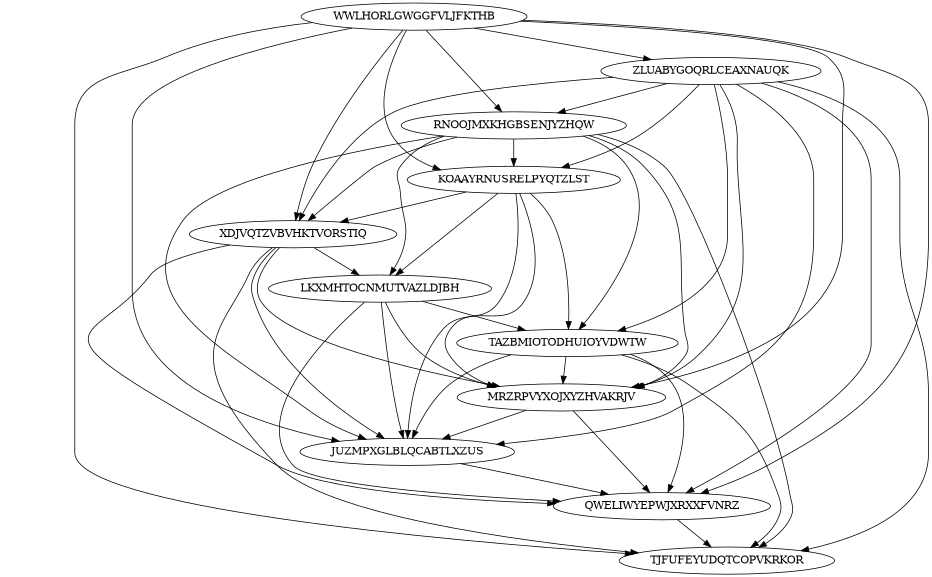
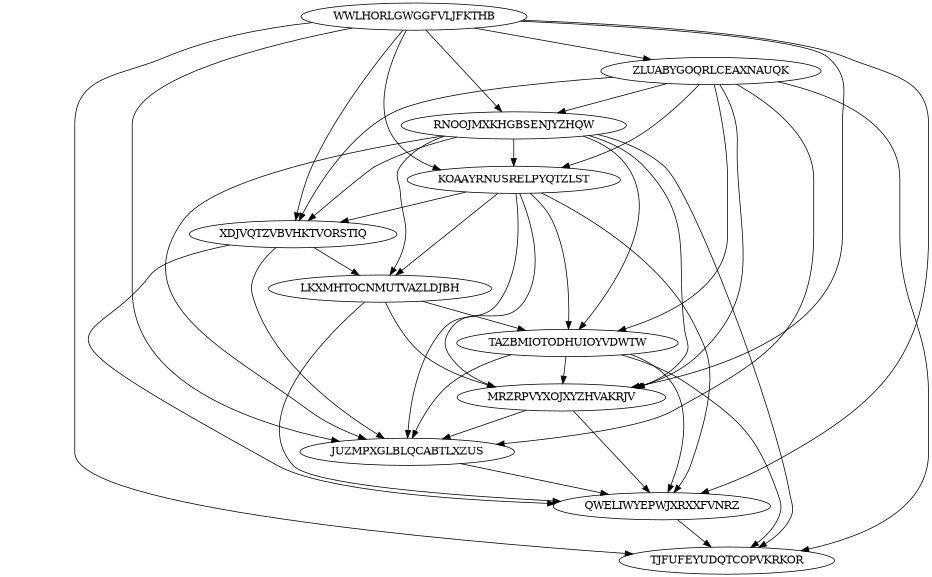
edge "ZLUABYGOQRLCEAXNAUQK" -> "QWELIWYEPWJXRXXFVNRZ": now "KOAAYRNUSRELPYQTZLST" -> "QWELIWYEPWJXRXXFVNRZ"
edge "XDJVQTZVBVHKTVORSTIQ" -> "MRZRPVYXOJXYZHVAKRJV": removed
edge "LKXMHTOCNMUTVAZLDJBH" -> "JUZMPXGLBLQCABTLXZUS": removed
edge "XDJVQTZVBVHKTVORSTIQ" -> "TJFUFEYUDQTCOPVKRKOR": removed
